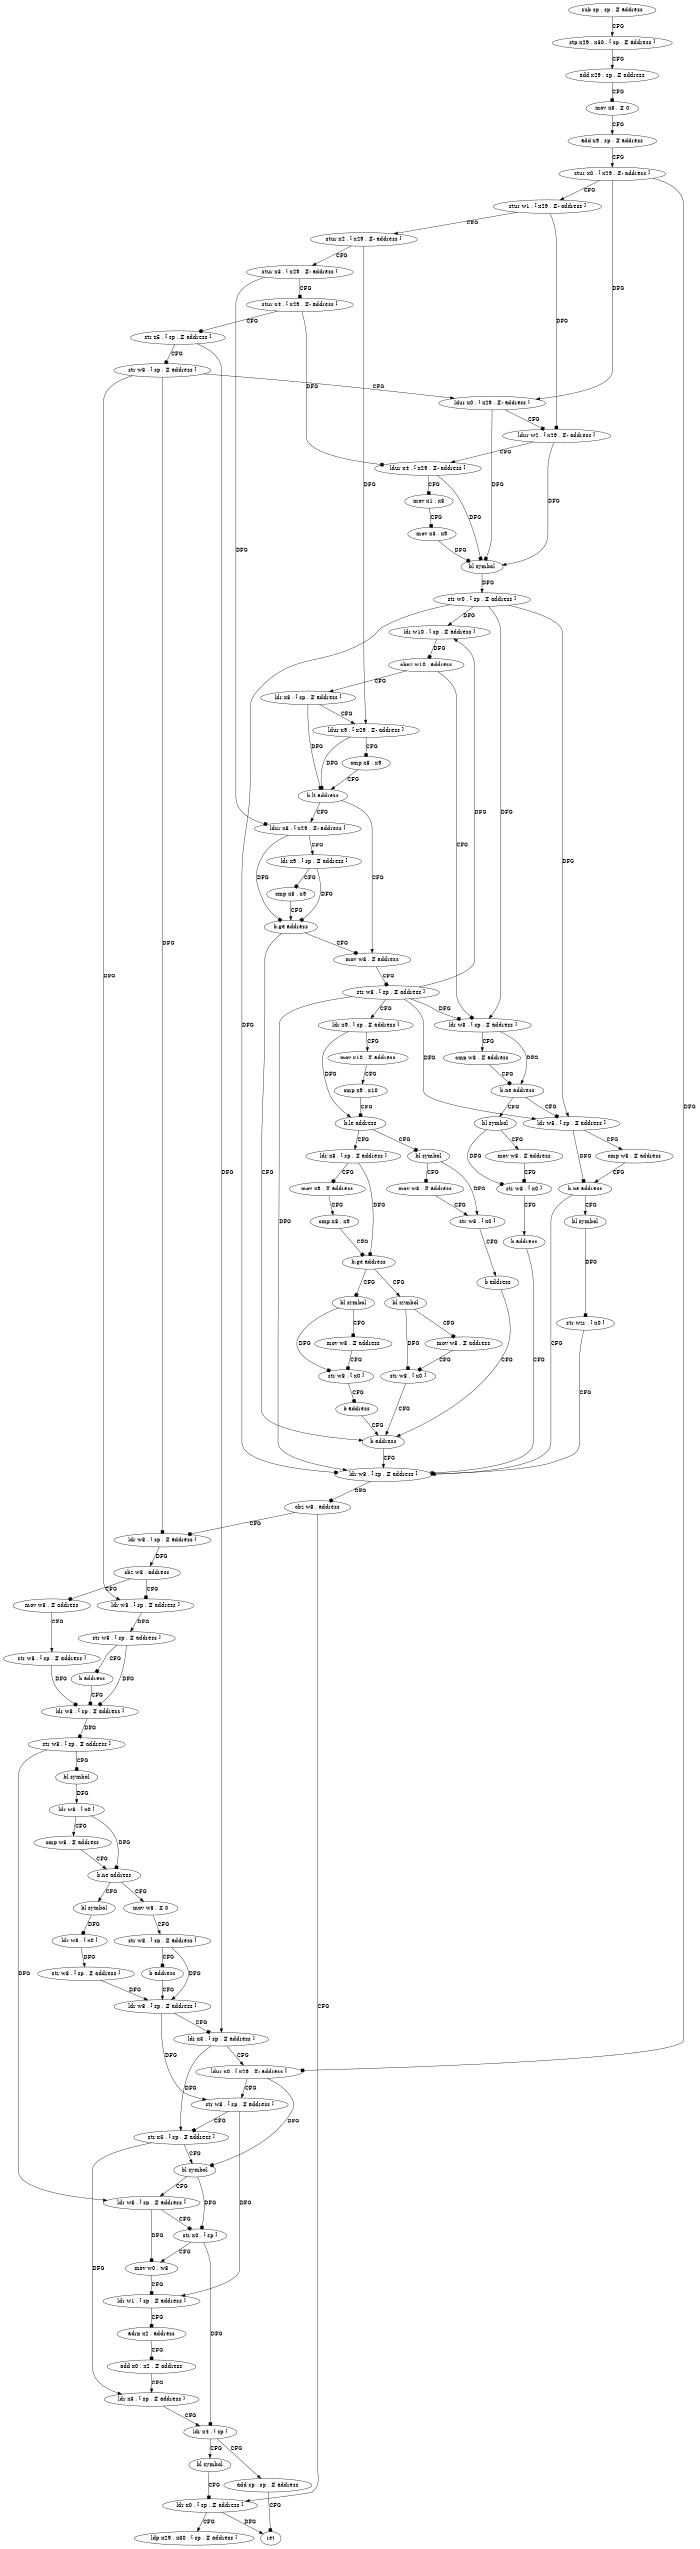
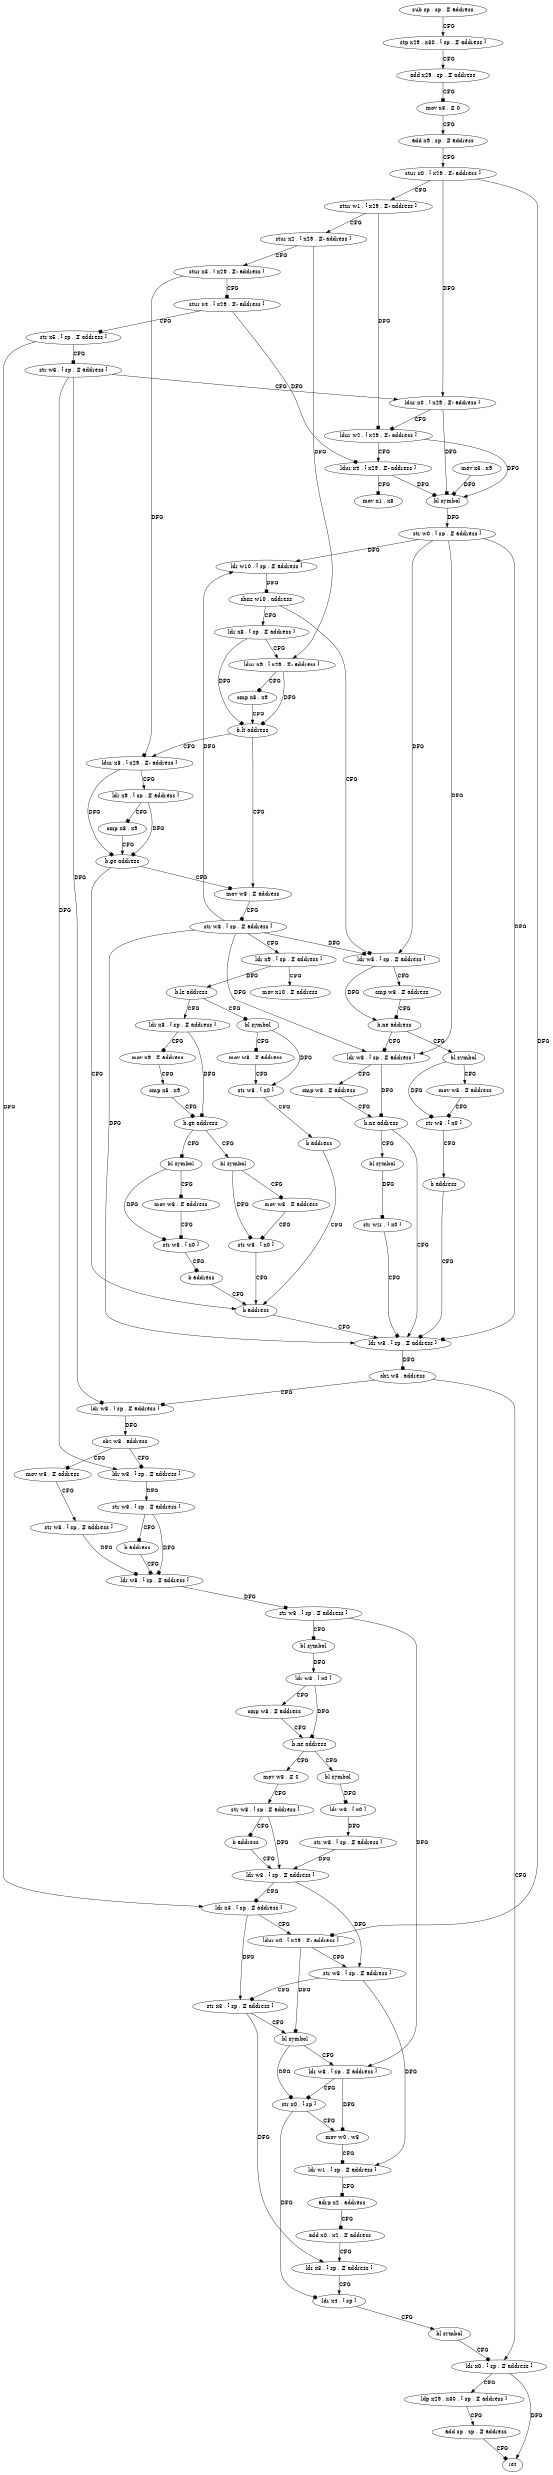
edge "mov x1 , x8" -> "mov x3 , x9": removed, label "CFG"
node "cmp x9 , x10": removed
edge "ldr x4 , [ sp ]" -> "add sp , sp , # address": now "ldp x29 , x30 , [ sp , # address ]" -> "add sp , sp , # address"
